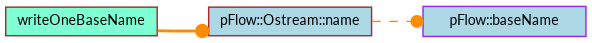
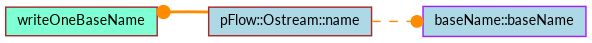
node "pFlow::baseName": label "pFlow::baseName" -> "baseName::baseName"
edge "writeOneBaseName" -> "pFlow::Ostream::name": reversed
